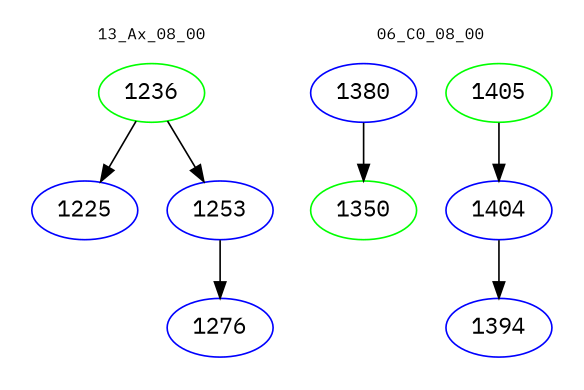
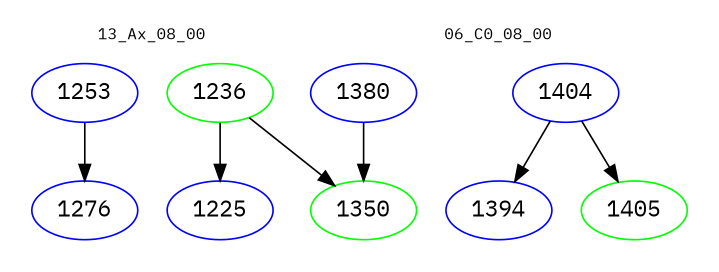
edge "1236" -> "1253": now "1236" -> "1350"
edge "1405" -> "1404": reversed
